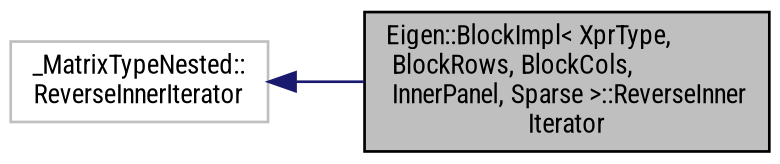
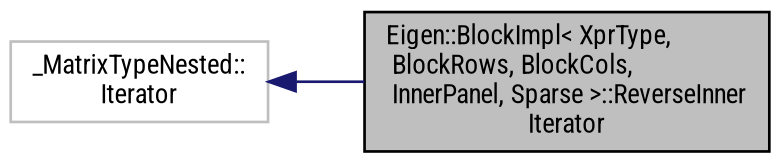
node "_MatrixTypeNested:: ReverseInnerIterator": label "_MatrixTypeNested:: ReverseInnerIterator" -> "_MatrixTypeNested:: Iterator"
